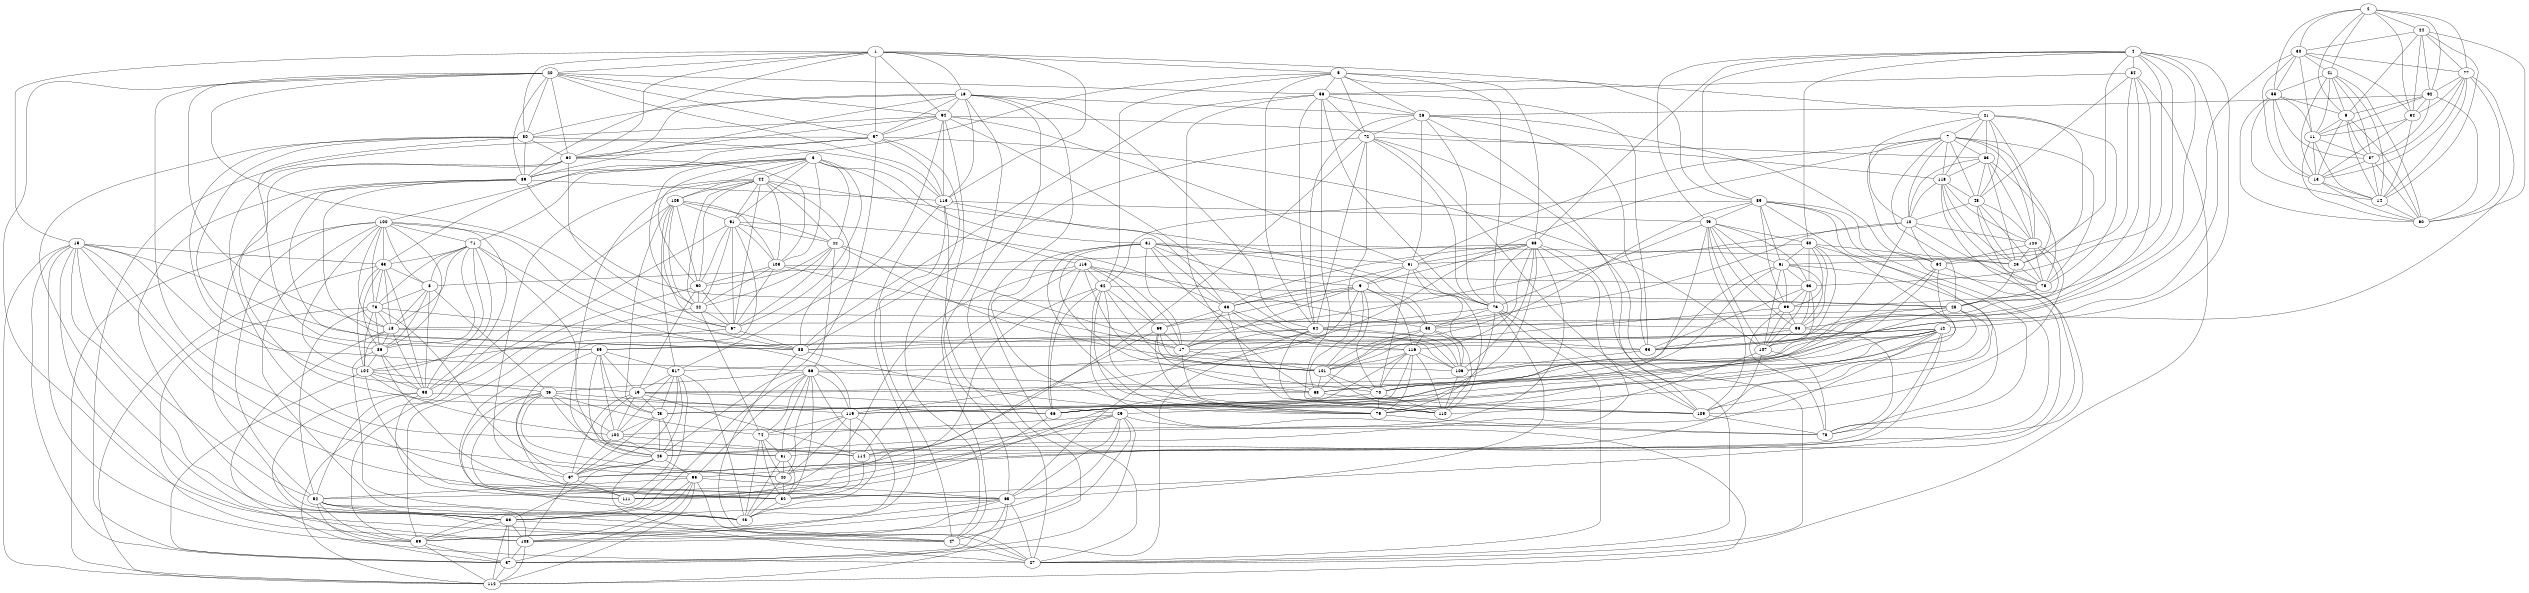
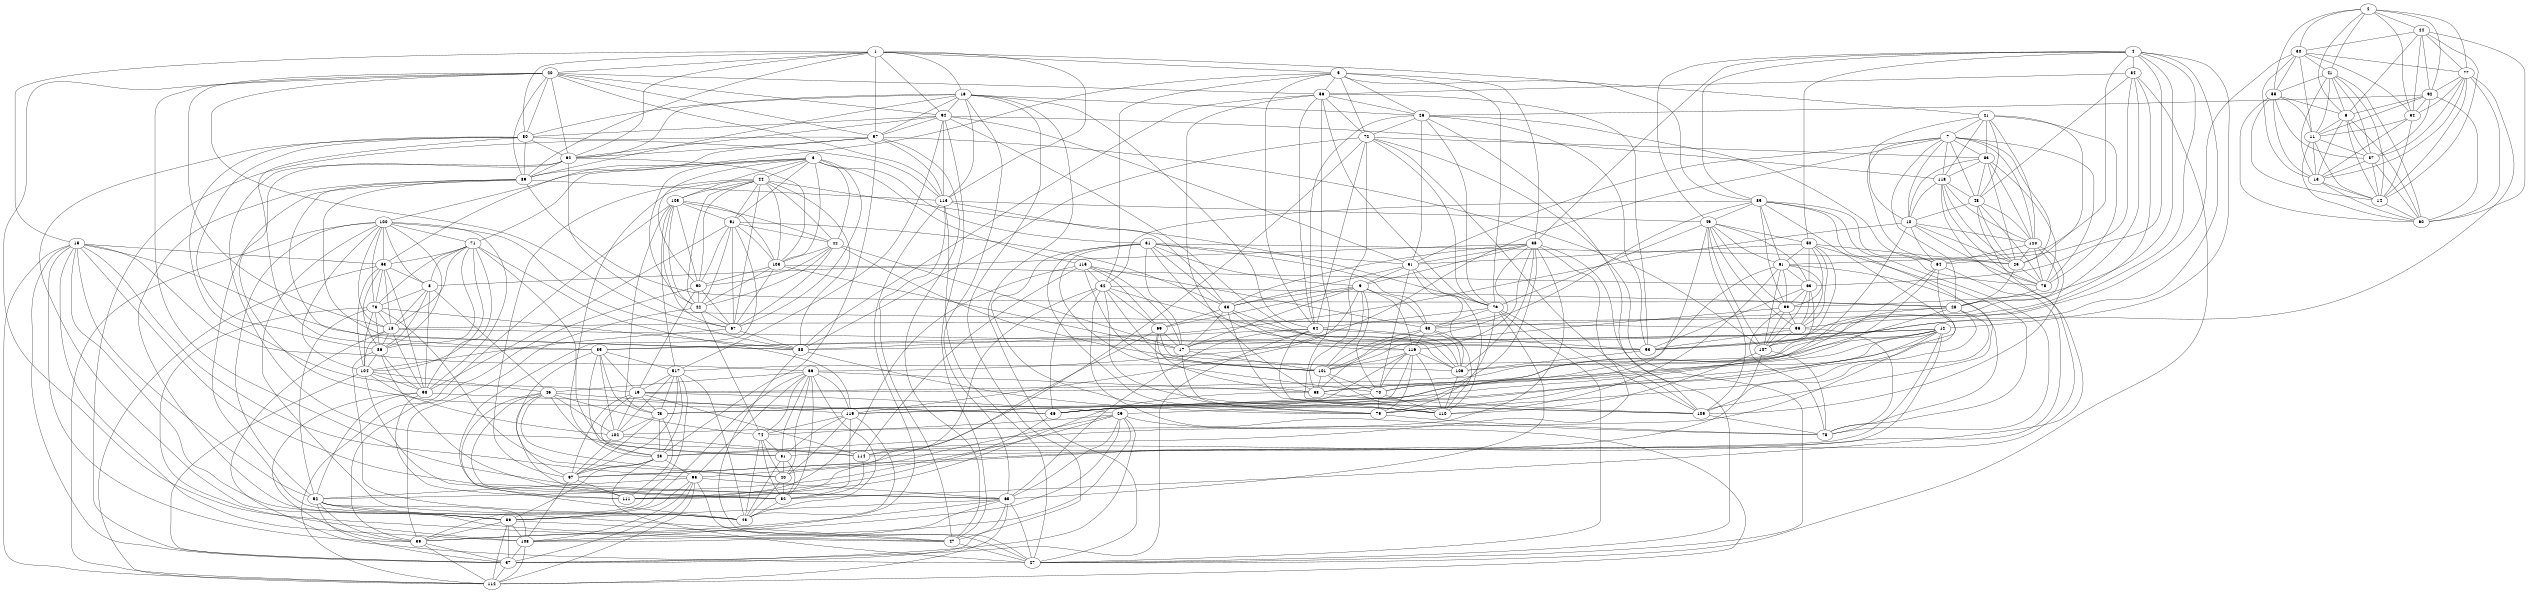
edge "10" -- "34": now "10" -- "25"
edge "42" -- "66": now "42" -- "103"
edge "115" -- "36": removed
edge "61" -- "70": now "61" -- "110"
edge "32" -- "79": now "32" -- "93"
edge "102" -- "23": removed
